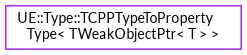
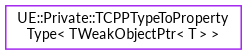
node "UE::Type::TCPPTypeToProperty Type< TWeakObjectPtr< T > >": label "UE::Type::TCPPTypeToProperty Type< TWeakObjectPtr< T > >" -> "UE::Private::TCPPTypeToProperty Type< TWeakObjectPtr< T > >"
